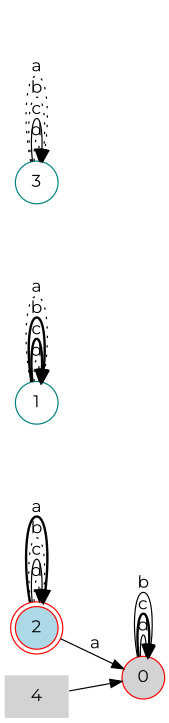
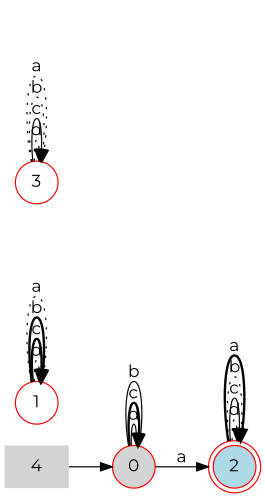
node "3": color teal -> red
node "1": color teal -> red
edge "2" -> "0": reversed
